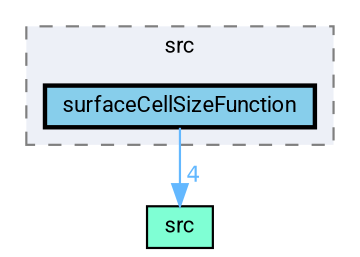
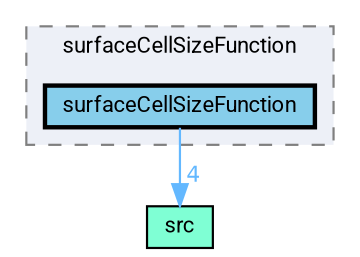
cluster "src": label "src" -> "surfaceCellSizeFunction"
